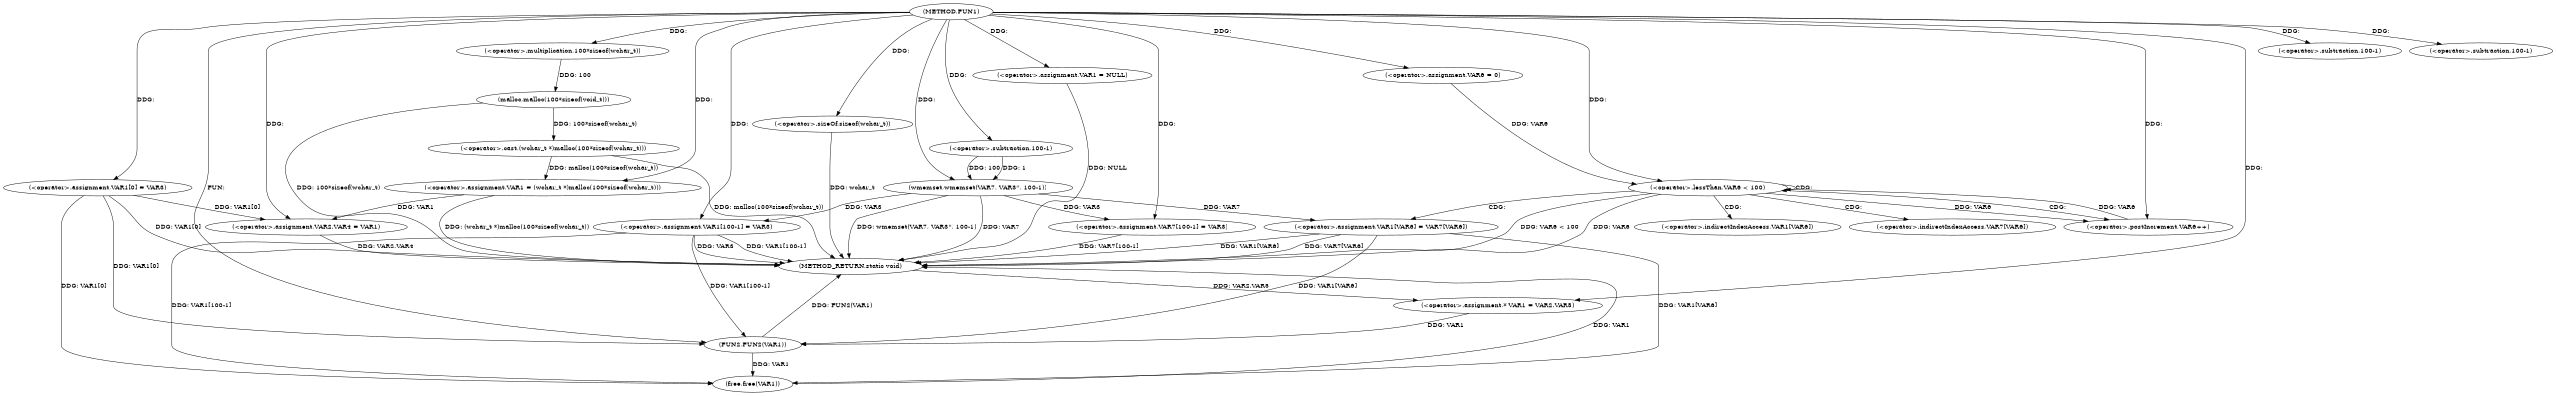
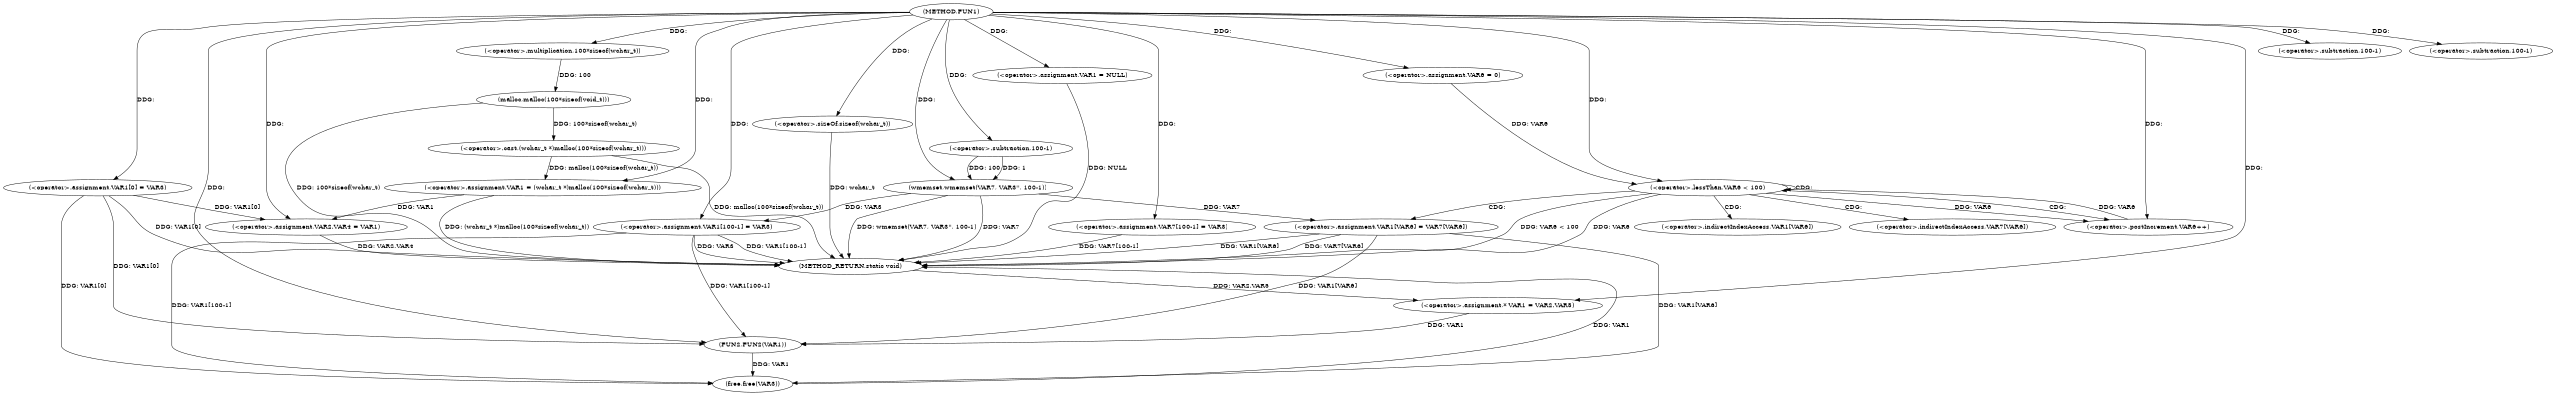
edge "(METHOD,FUN1)" -> "(FUN2,FUN2(VAR1))": label "FUN: " -> "DDG: "
edge "(wmemset,wmemset(VAR7, VAR3'', 100-1))" -> "(<operator>.assignment,VAR7[100-1] = VAR3)": removed, label "DDG: VAR3"
edge "(FUN2,FUN2(VAR1))" -> "(METHOD_RETURN,static void)": removed, label "DDG: FUN2(VAR1)"
node "(free,free(VAR1))": label "(free,free(VAR1))" -> "(free,free(VAR3))"
